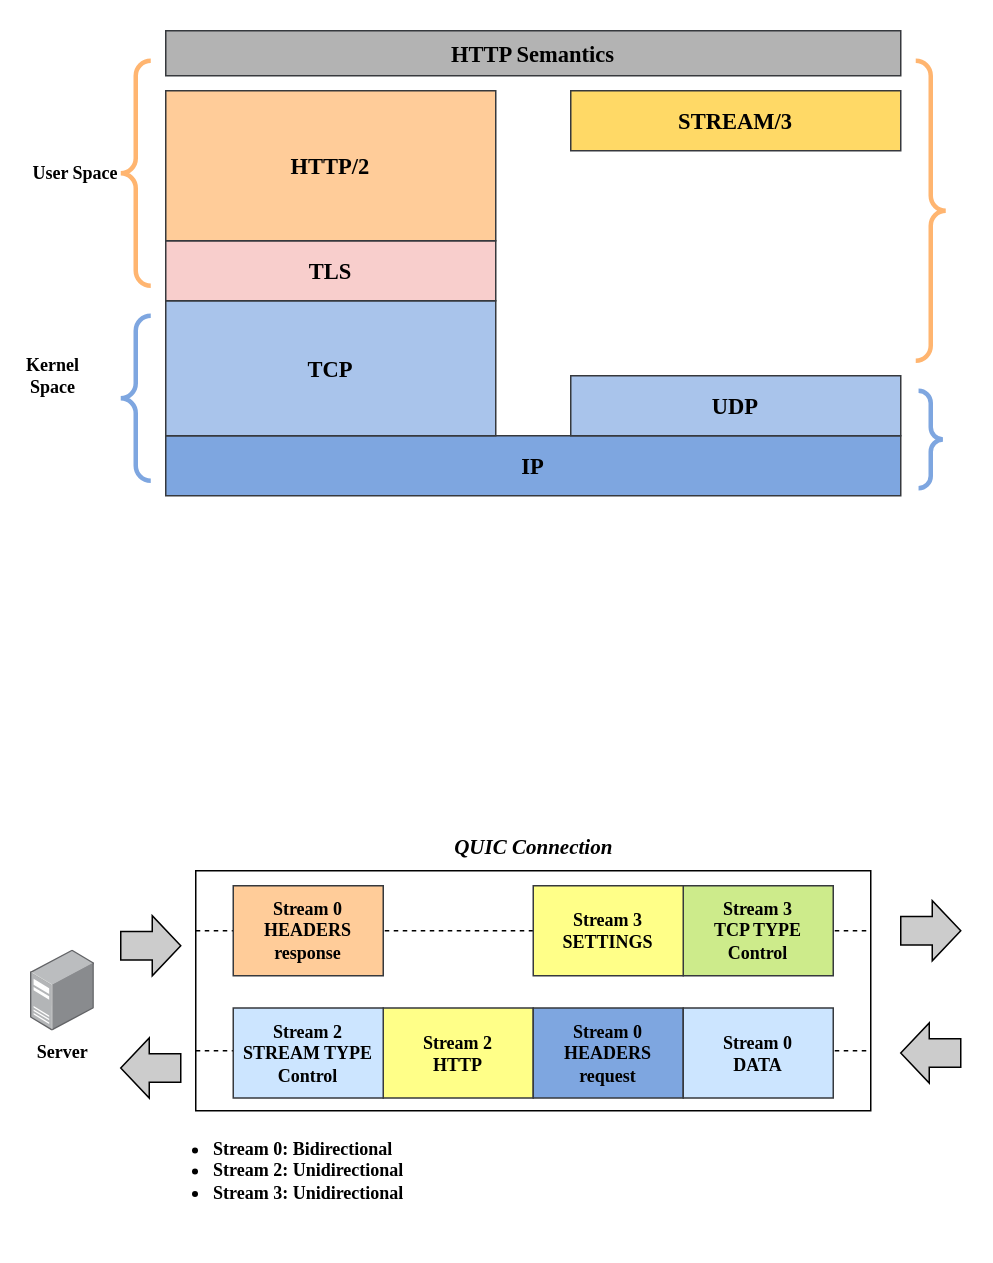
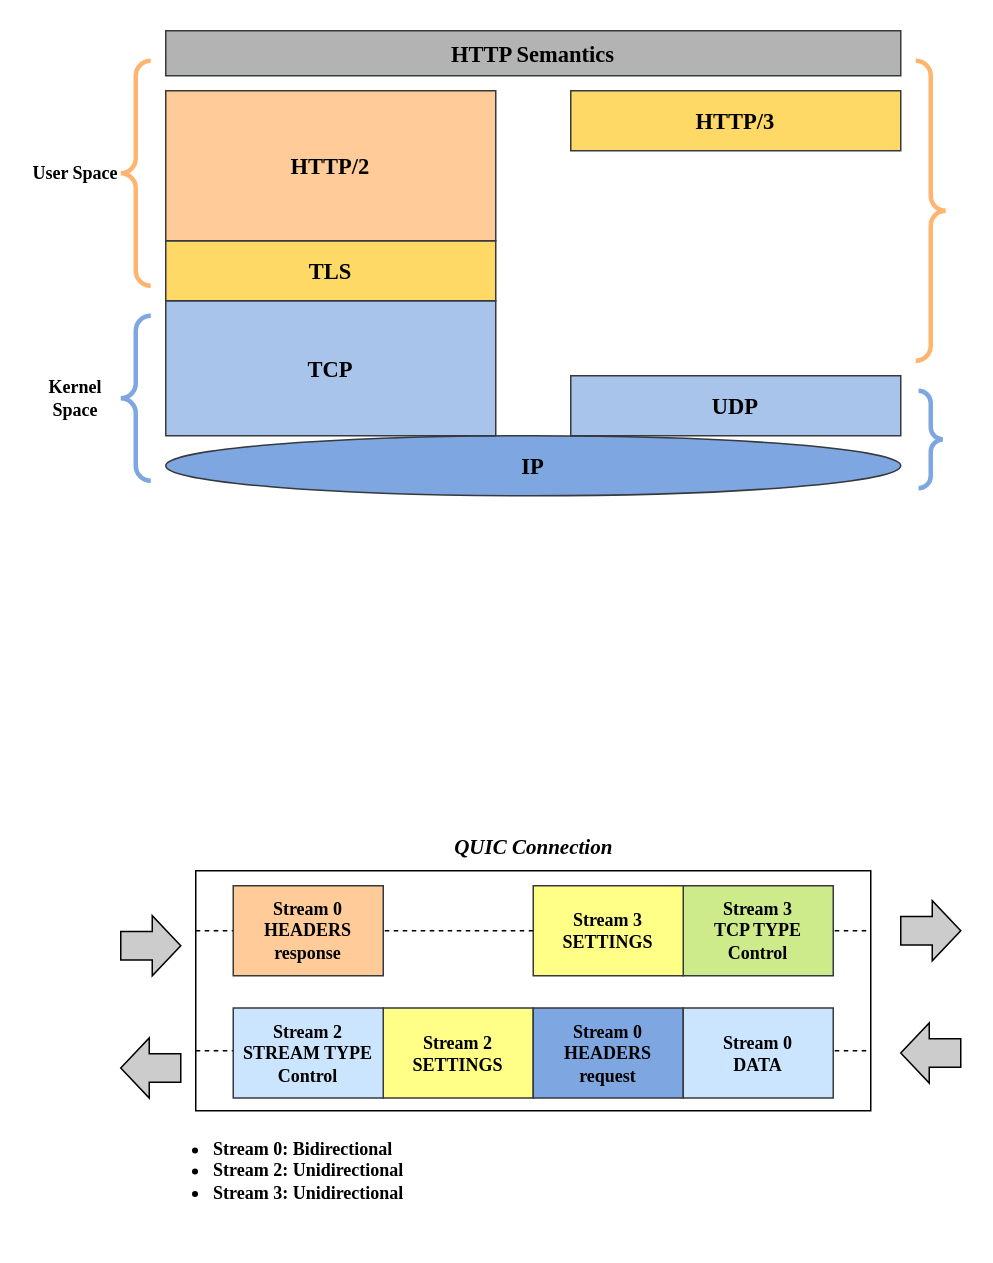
node "STREAM/3": label "STREAM/3" -> "HTTP/3"
node "TLS": fillcolor #f8cecc -> #ffd966
node "Kernel Space": moved (53, 376) -> (76, 398)
node "IP": shape rectangle -> ellipse
node "Server": removed
node "Stream 2 HTTP": label "Stream 2 HTTP" -> "Stream 2 SETTINGS"
